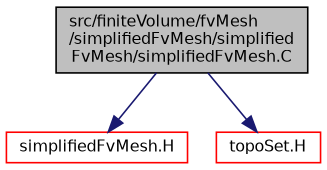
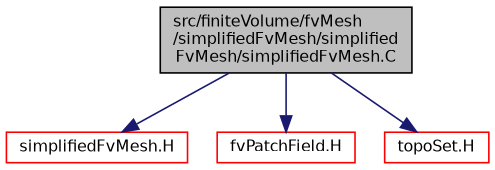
node "fvPatchField.H": added
